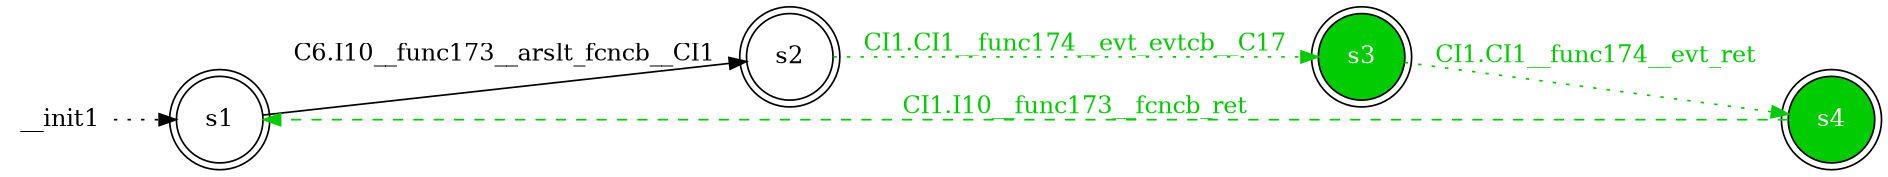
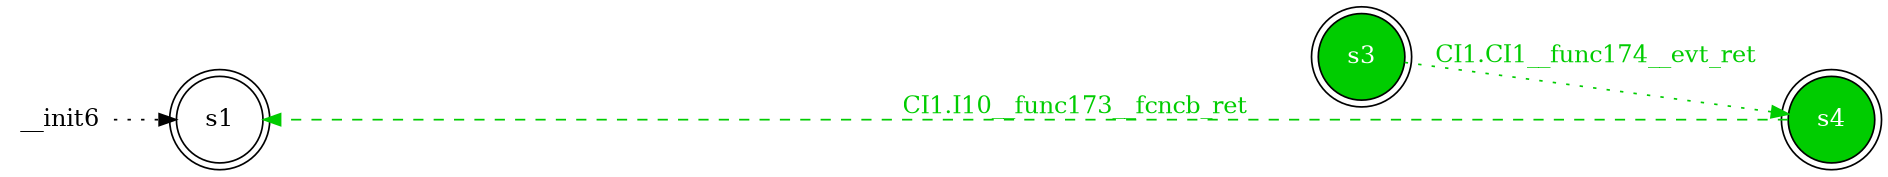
node "s2": removed
node "__init1": label "__init1" -> "__init6"
